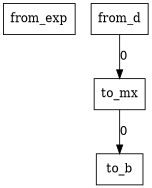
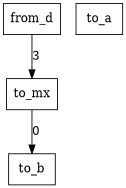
node "from_exp": removed
node "to_a": added
edge "from_d" -> "to_mx": label "0" -> "3"
